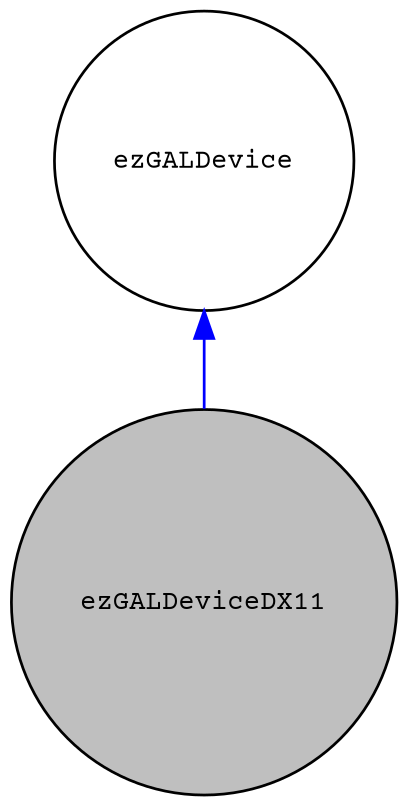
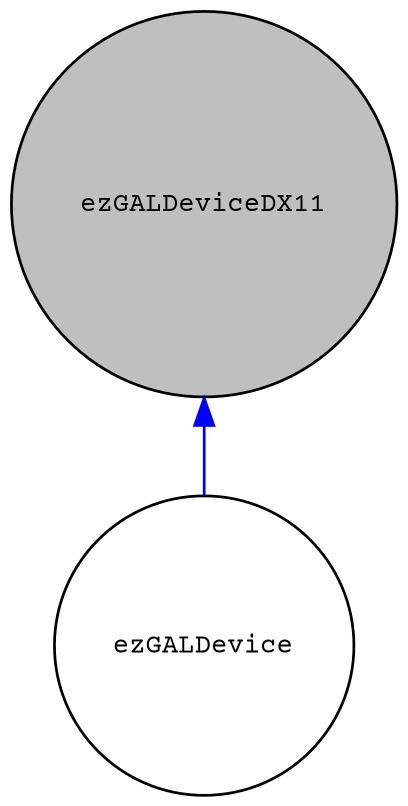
edge "ezGALDeviceDX11" -> "ezGALDevice": reversed
